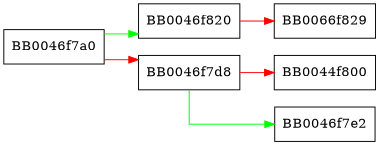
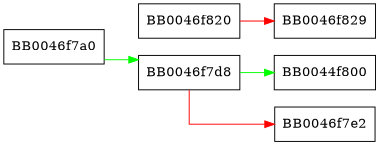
node "BB0066f829": label "BB0066f829" -> "BB0046f829"
edge "BB0046f7a0" -> "BB0046f820": removed
edge "BB0046f7a0" -> "BB0046f7d8": color red -> green
edge "BB0046f7d8" -> "BB0044f800": color red -> green
edge "BB0046f7d8" -> "BB0046f7e2": color green -> red
